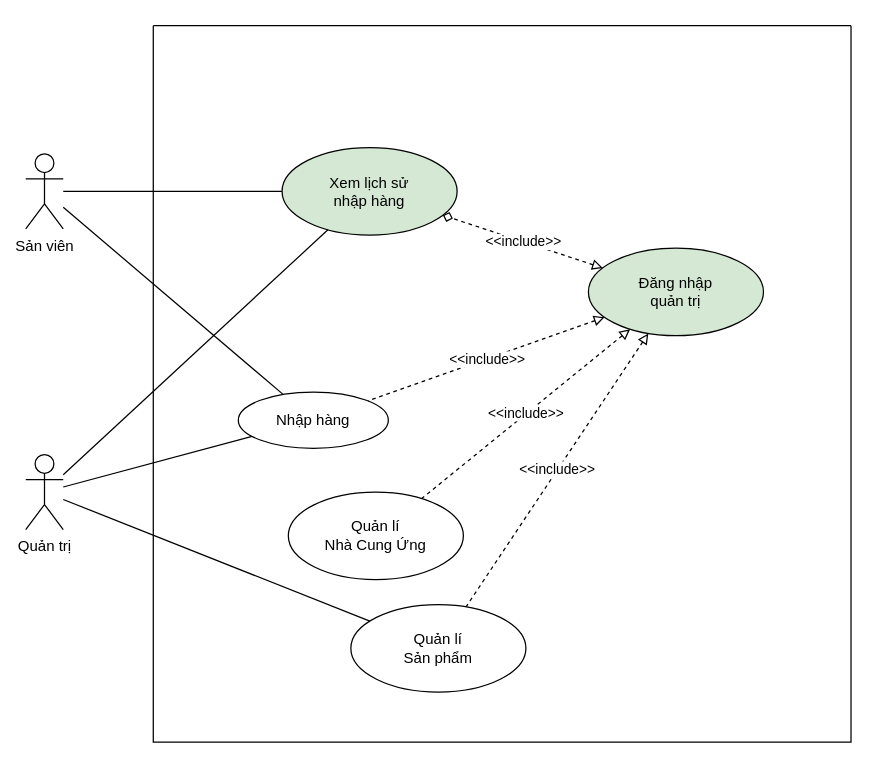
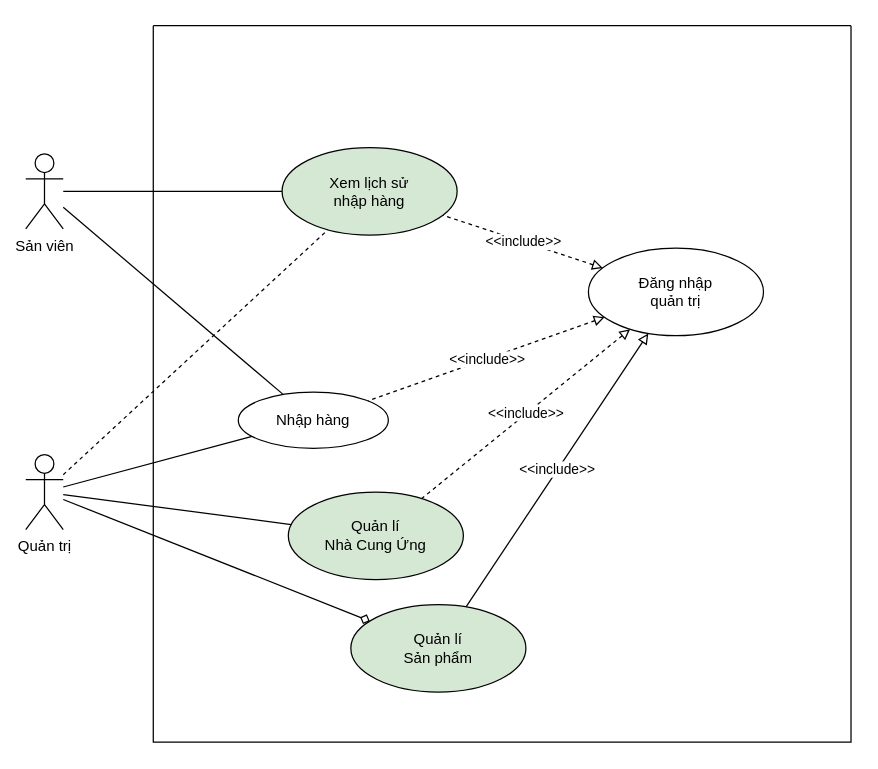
edge "Xem lịch sử nhập hàng" -- "Đăng nhập quản trị": arrowhead diamond -> none
node "Đăng nhập quản trị": fillcolor #d5e8d4 -> #ffffff
edge "Xem lịch sử nhập hàng" -- "Quản trị": style solid -> dashed
edge "Quản trị" -- "Quản lí Nhà Cung Ứng": added
node "Quản lí Nhà Cung Ứng": fillcolor #ffffff -> #d5e8d4
edge "Quản lí Sản phẩm" -> "Đăng nhập quản trị": style dashed -> solid
edge "Quản trị" -- "Quản lí Sản phẩm": arrowhead none -> diamond
node "Quản lí Sản phẩm": fillcolor #ffffff -> #d5e8d4
